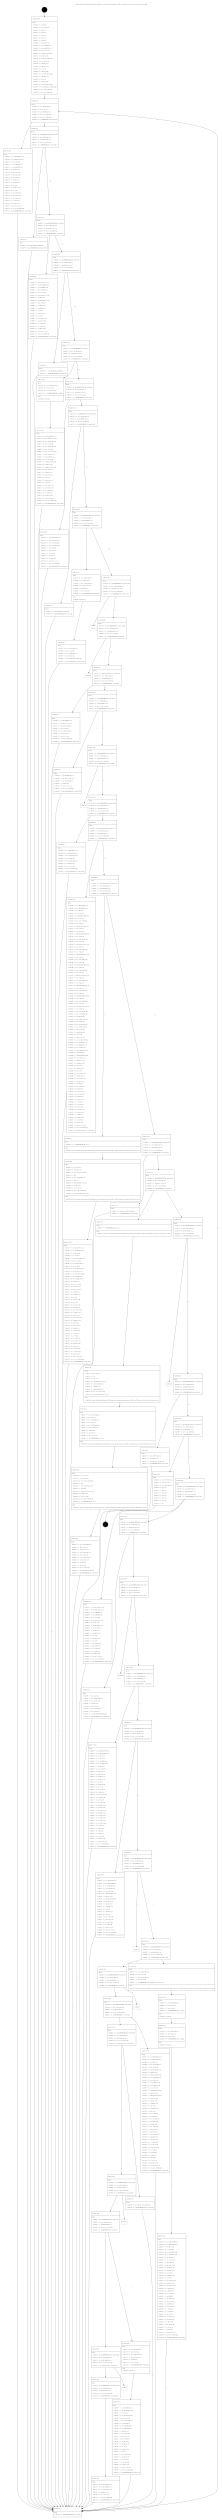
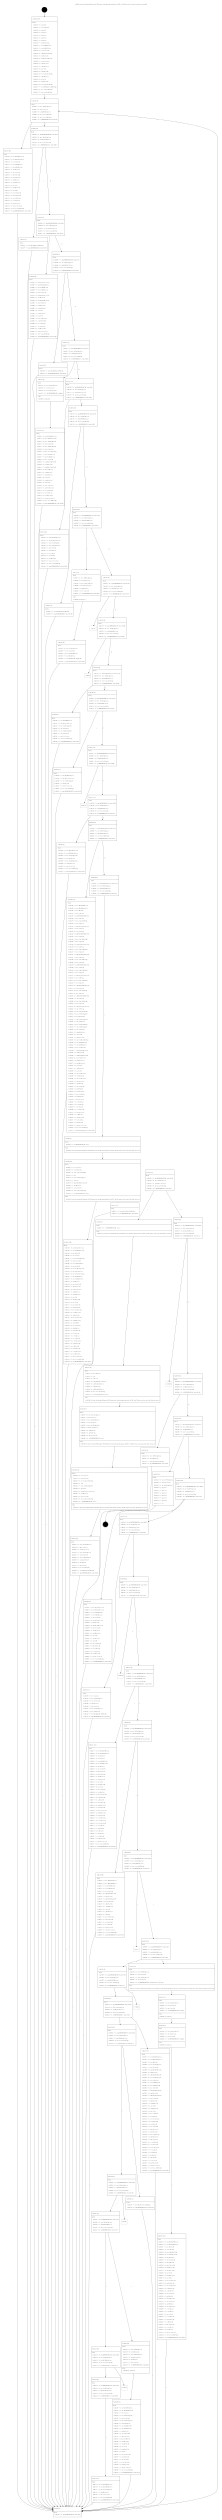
node "0x40183c [28]": removed
